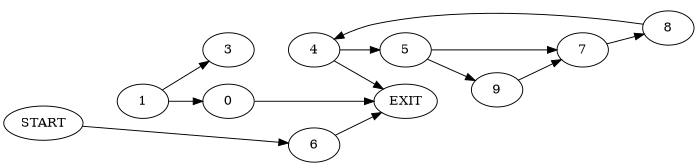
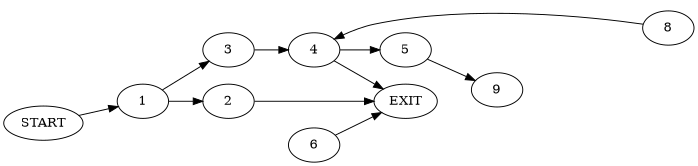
edge "3" -> "4": added
node "7": removed
node "0": label "0" -> "2"
edge "START" -> "6": now "START" -> "1"
